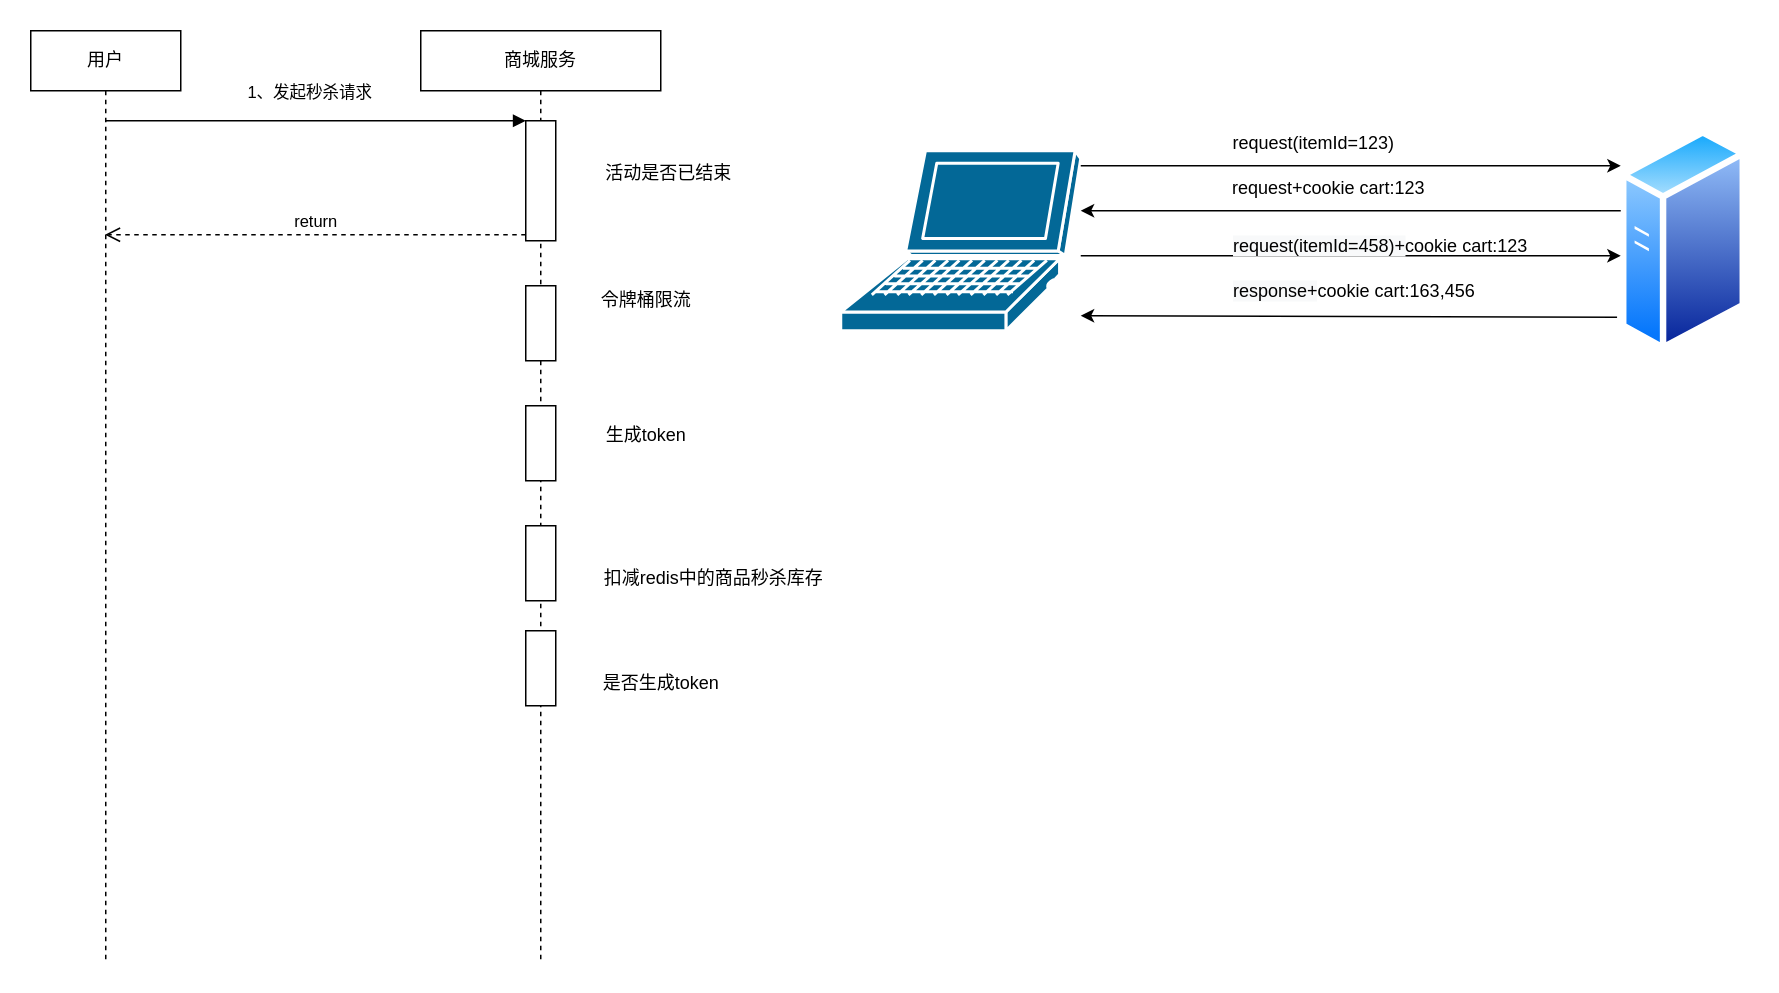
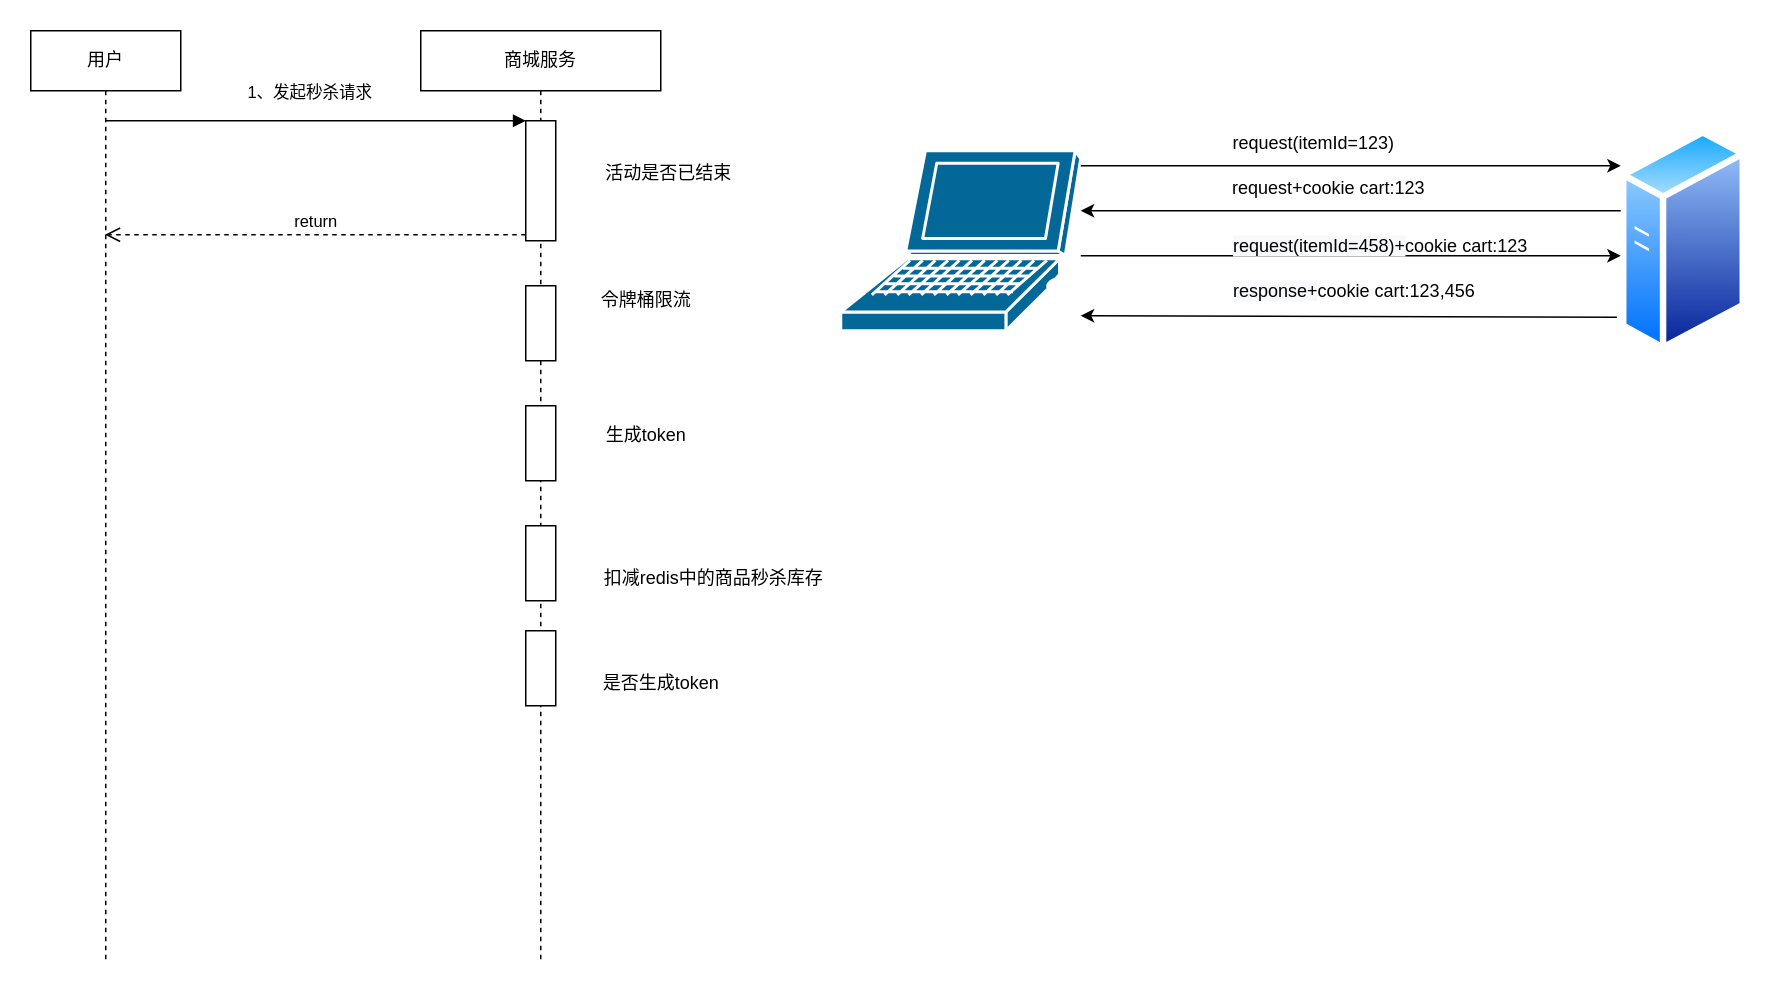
node "response+cookie cart:163,456": label "response+cookie cart:163,456" -> "response+cookie cart:123,456"
